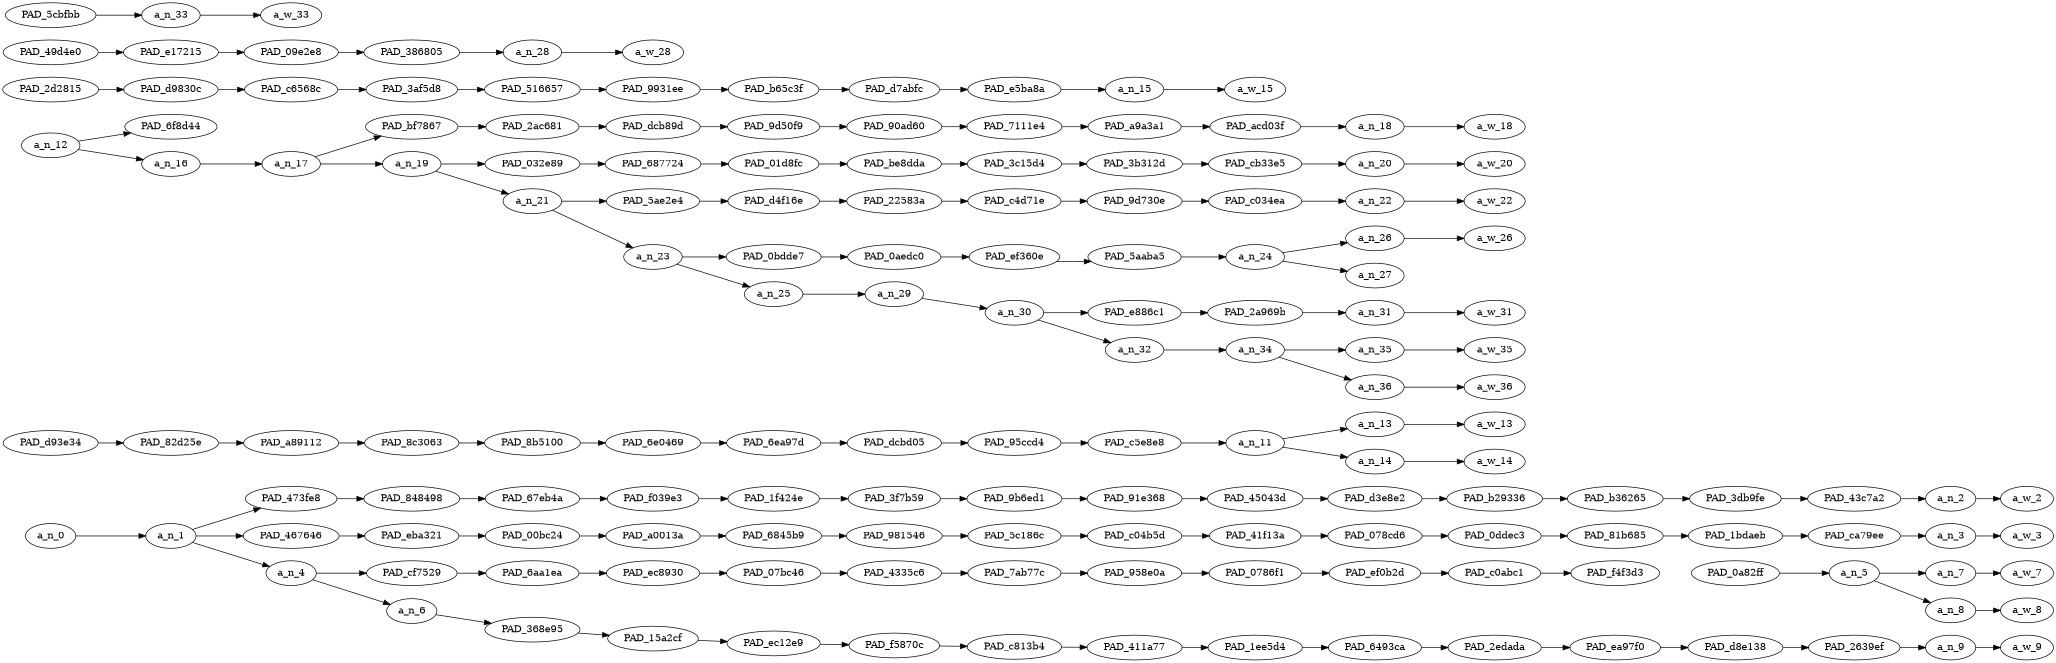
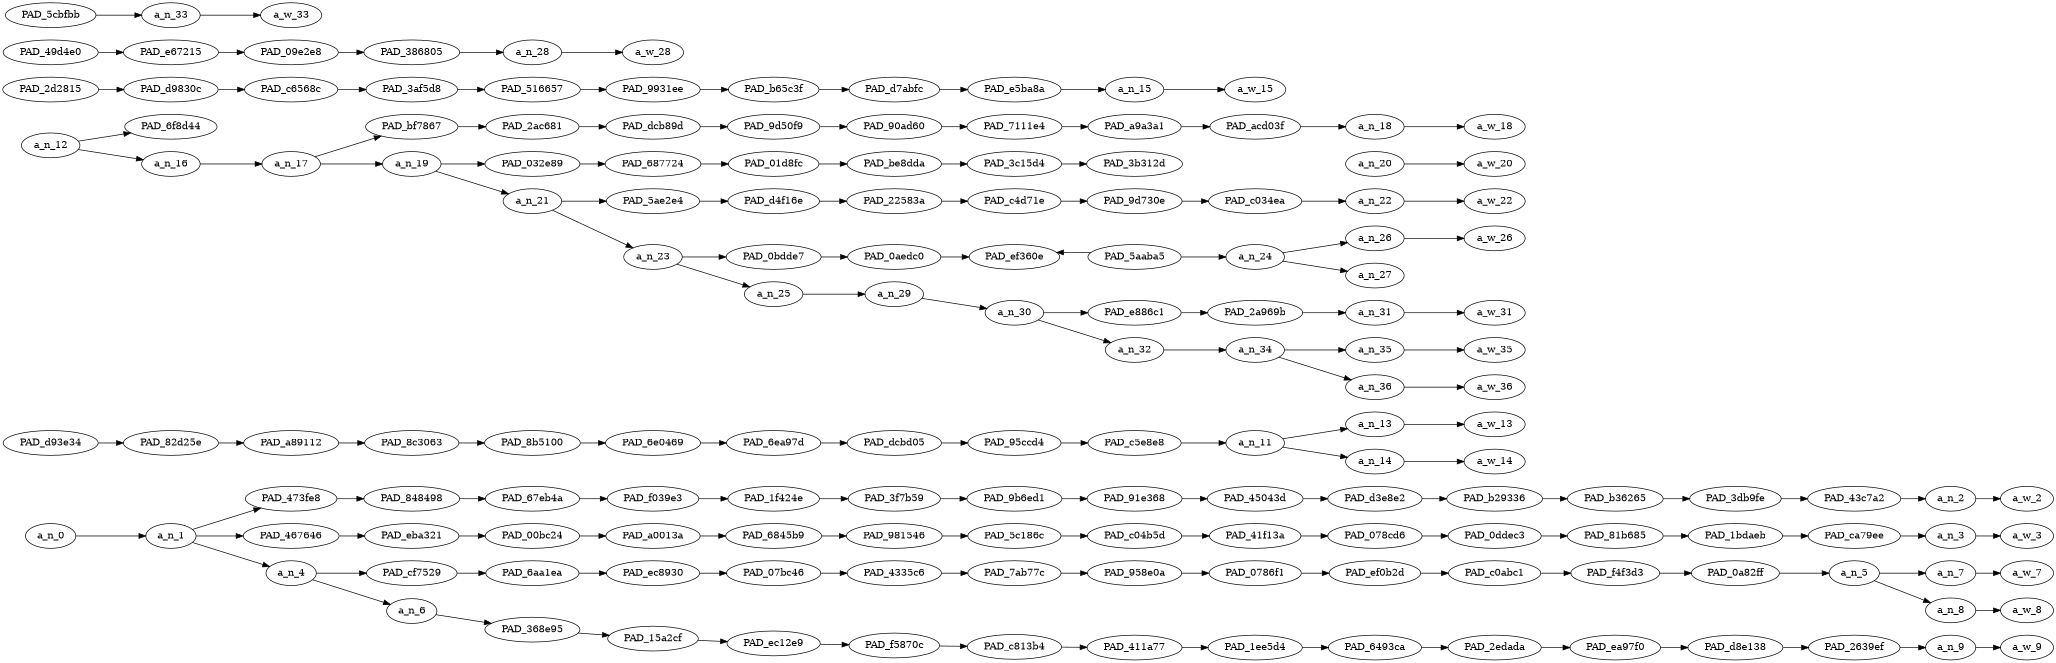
node "PAD_e17215": label "PAD_e17215" -> "PAD_e67215"
node "PAD_cb33e5": removed
edge "PAD_ef360e" -> "PAD_5aaba5": reversed
edge "PAD_f4f3d3" -> "PAD_0a82ff": added
